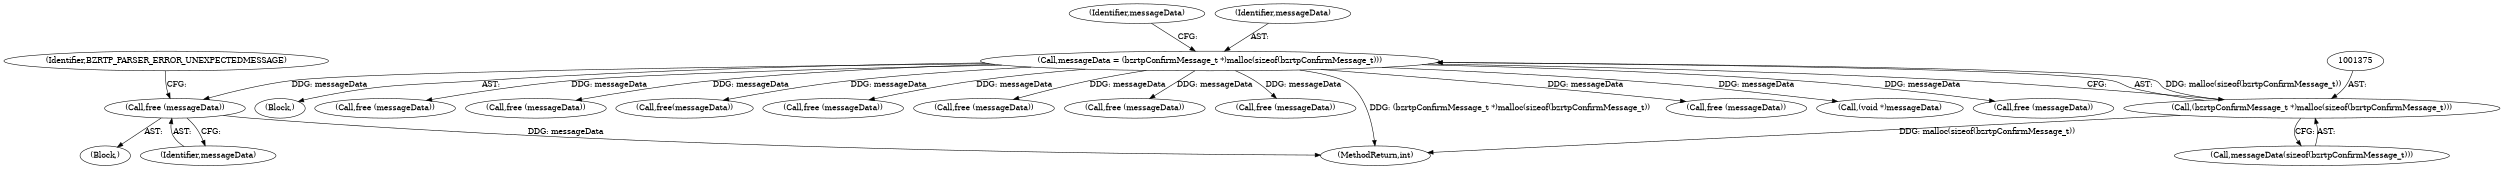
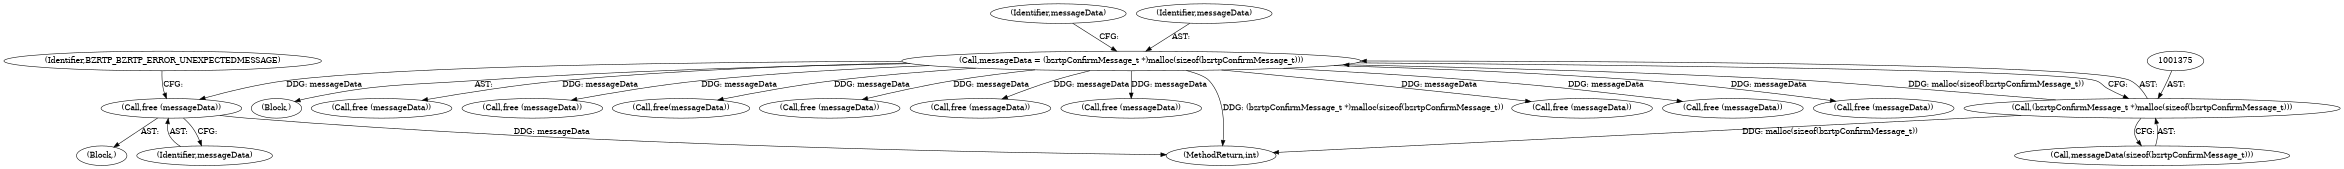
node "(Identifier,BZRTP_PARSER_ERROR_UNEXPECTEDMESSAGE)": label "(Identifier,BZRTP_PARSER_ERROR_UNEXPECTEDMESSAGE)" -> "(Identifier,BZRTP_BZRTP_ERROR_UNEXPECTEDMESSAGE)"
node "(Call,(void *)messageData)": removed
